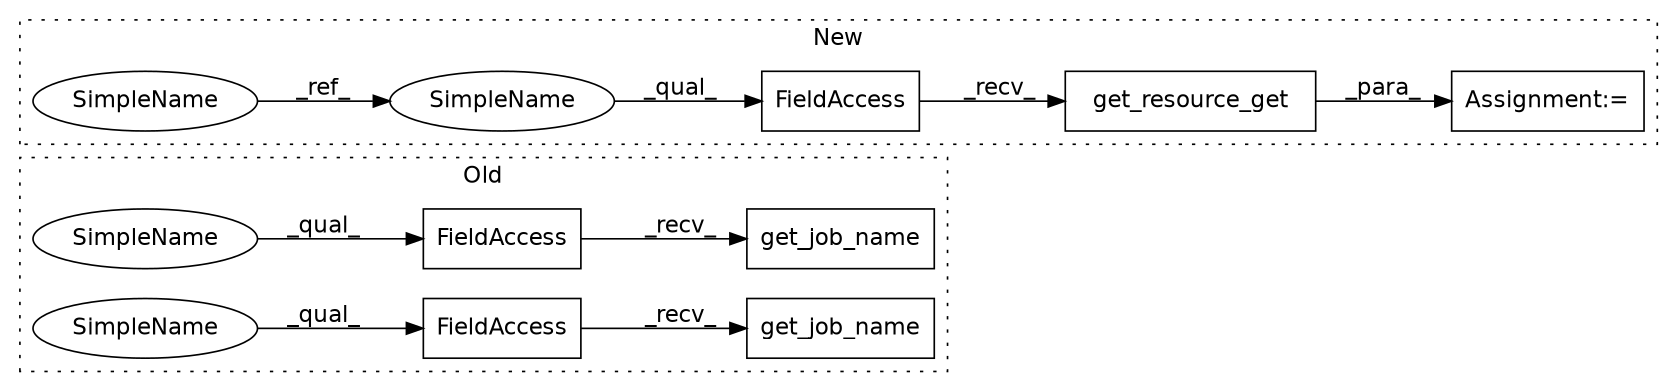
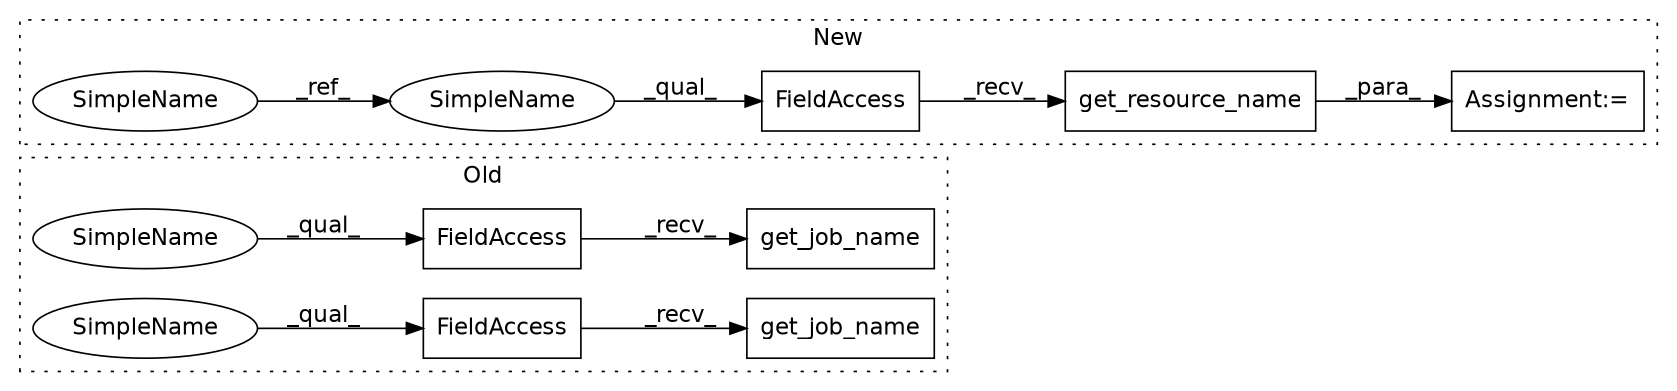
node "get_resource_get": label "get_resource_get" -> "get_resource_name"
